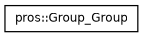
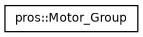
node "pros::Group_Group": label "pros::Group_Group" -> "pros::Motor_Group"
